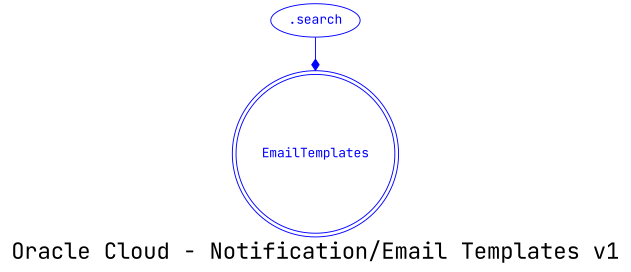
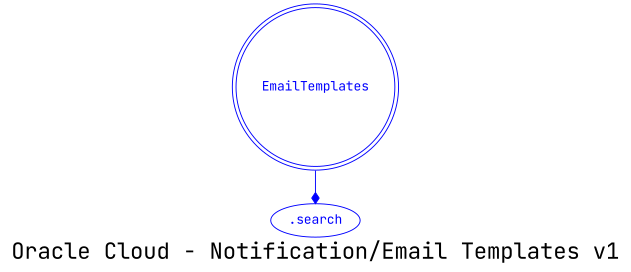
edge ".search" -> "EmailTemplates": reversed
